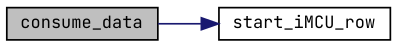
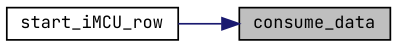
edge "consume_data" -> "start_iMCU_row": reversed
